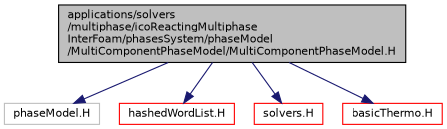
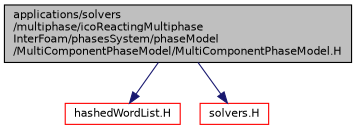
node "phaseModel.H": removed
node "basicThermo.H": removed
